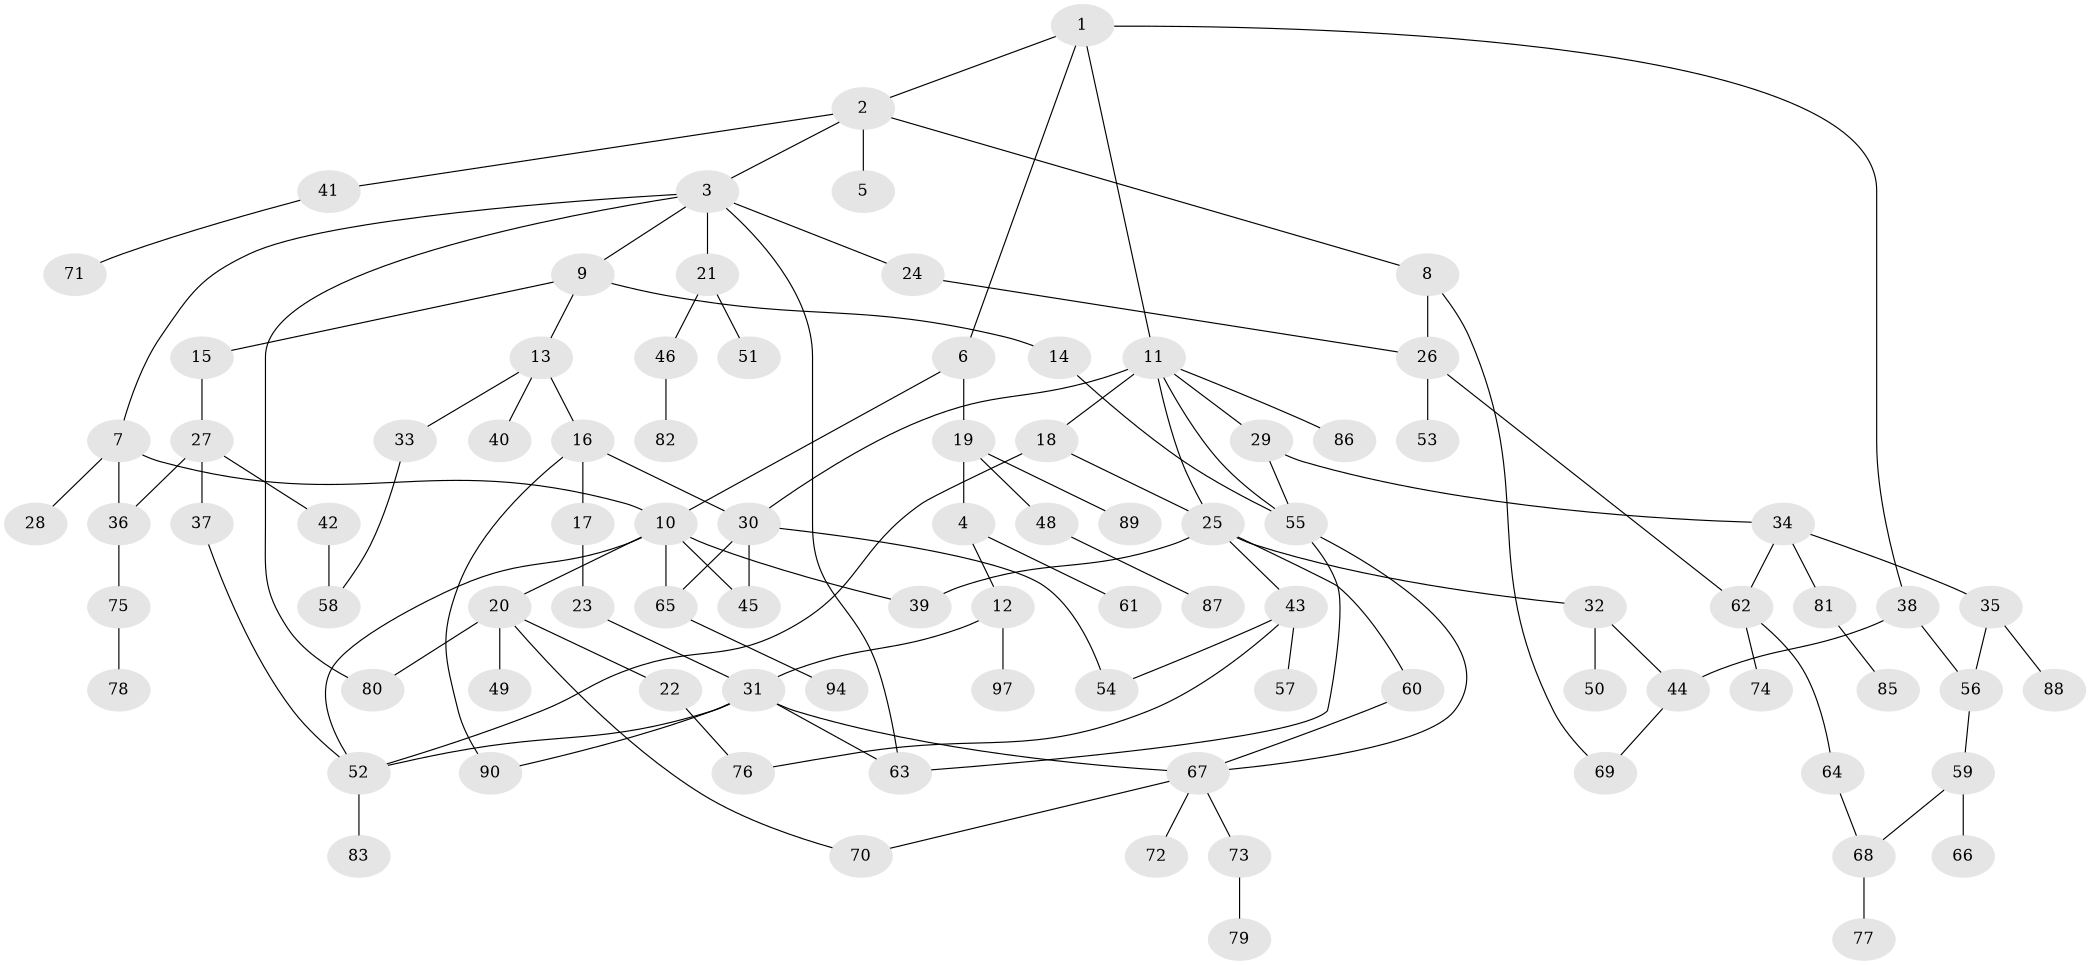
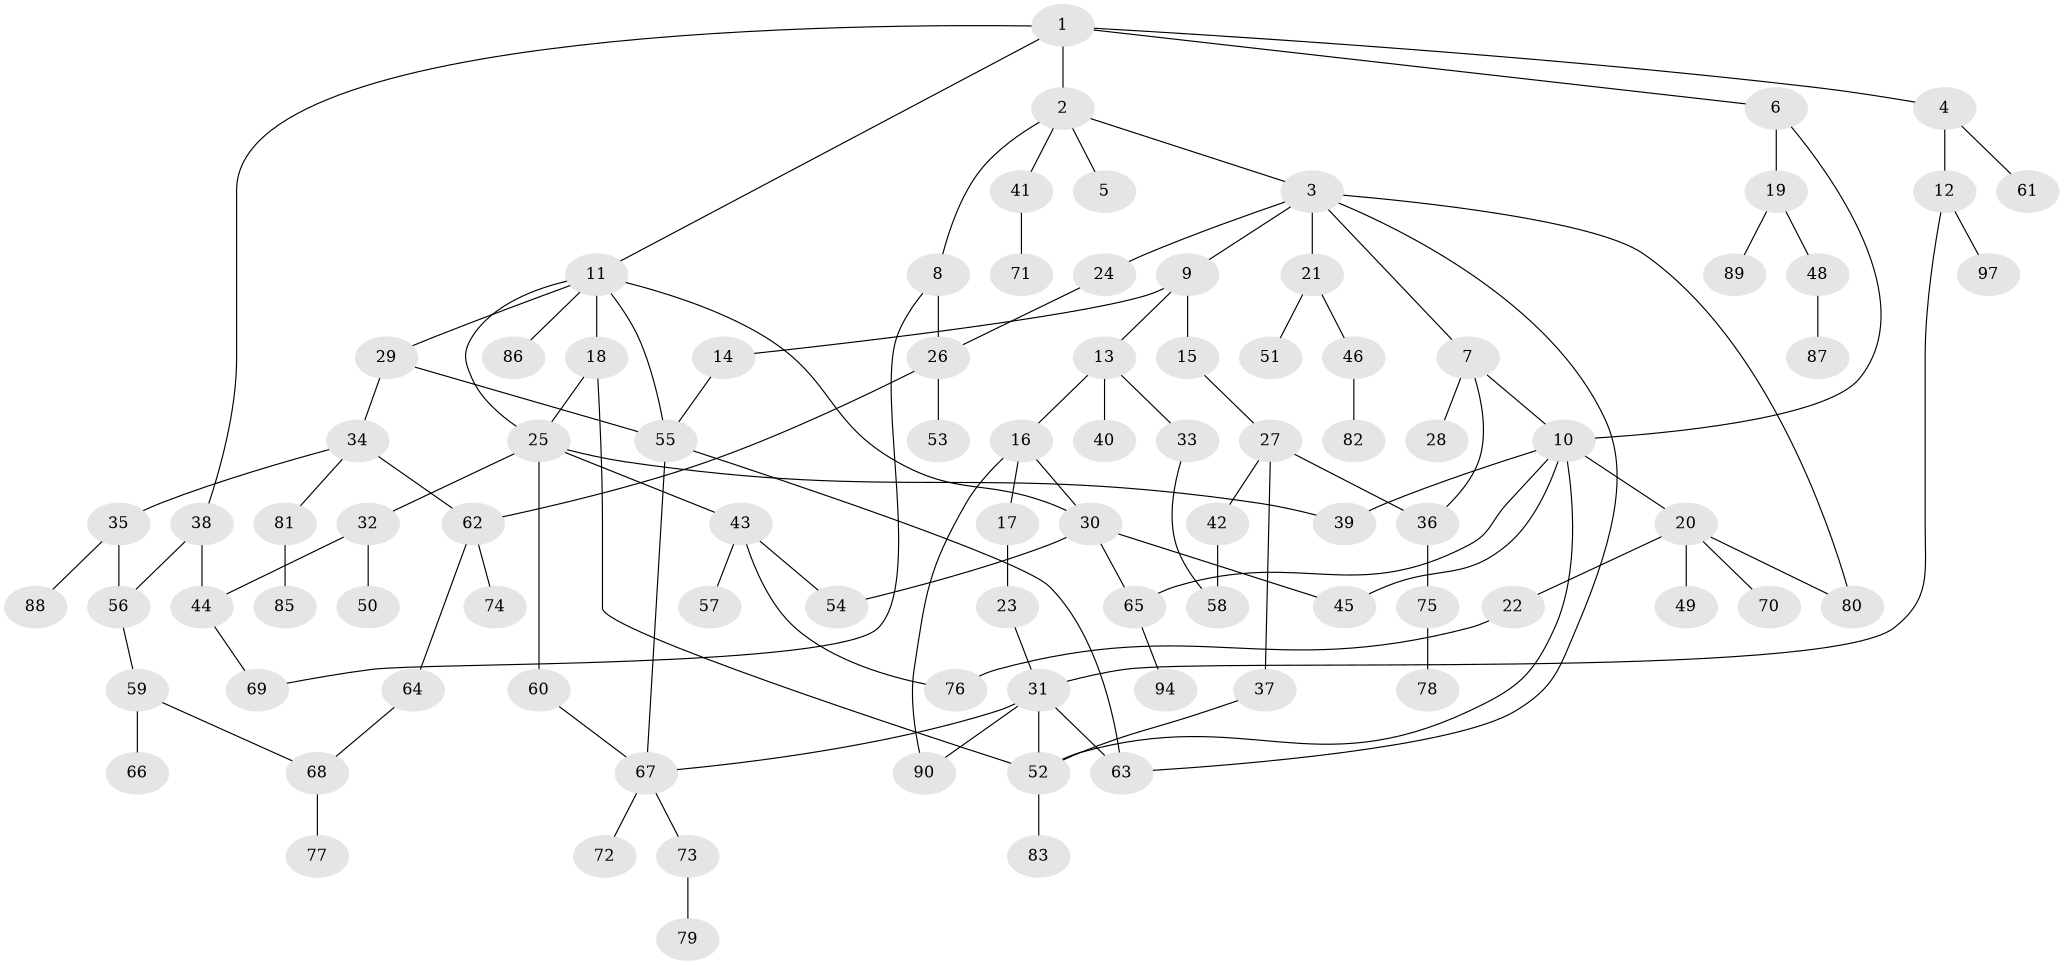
edge "19" -- "4": now "1" -- "4"
edge "67" -- "70": removed
